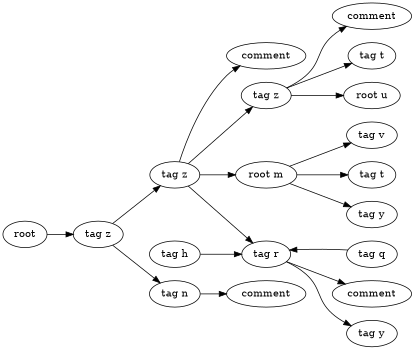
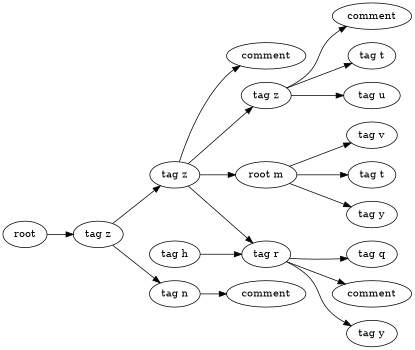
node "root u": label "root u" -> "tag u"
edge "tag q" -> "tag r": reversed
